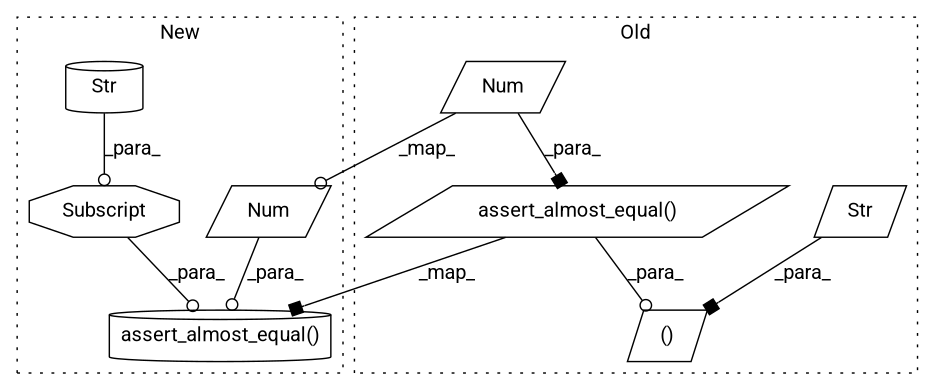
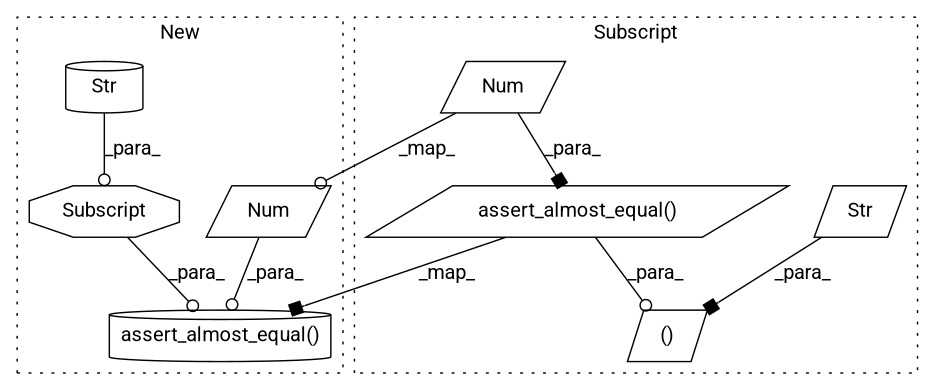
cluster "Old": label "Old" -> "Subscript"
